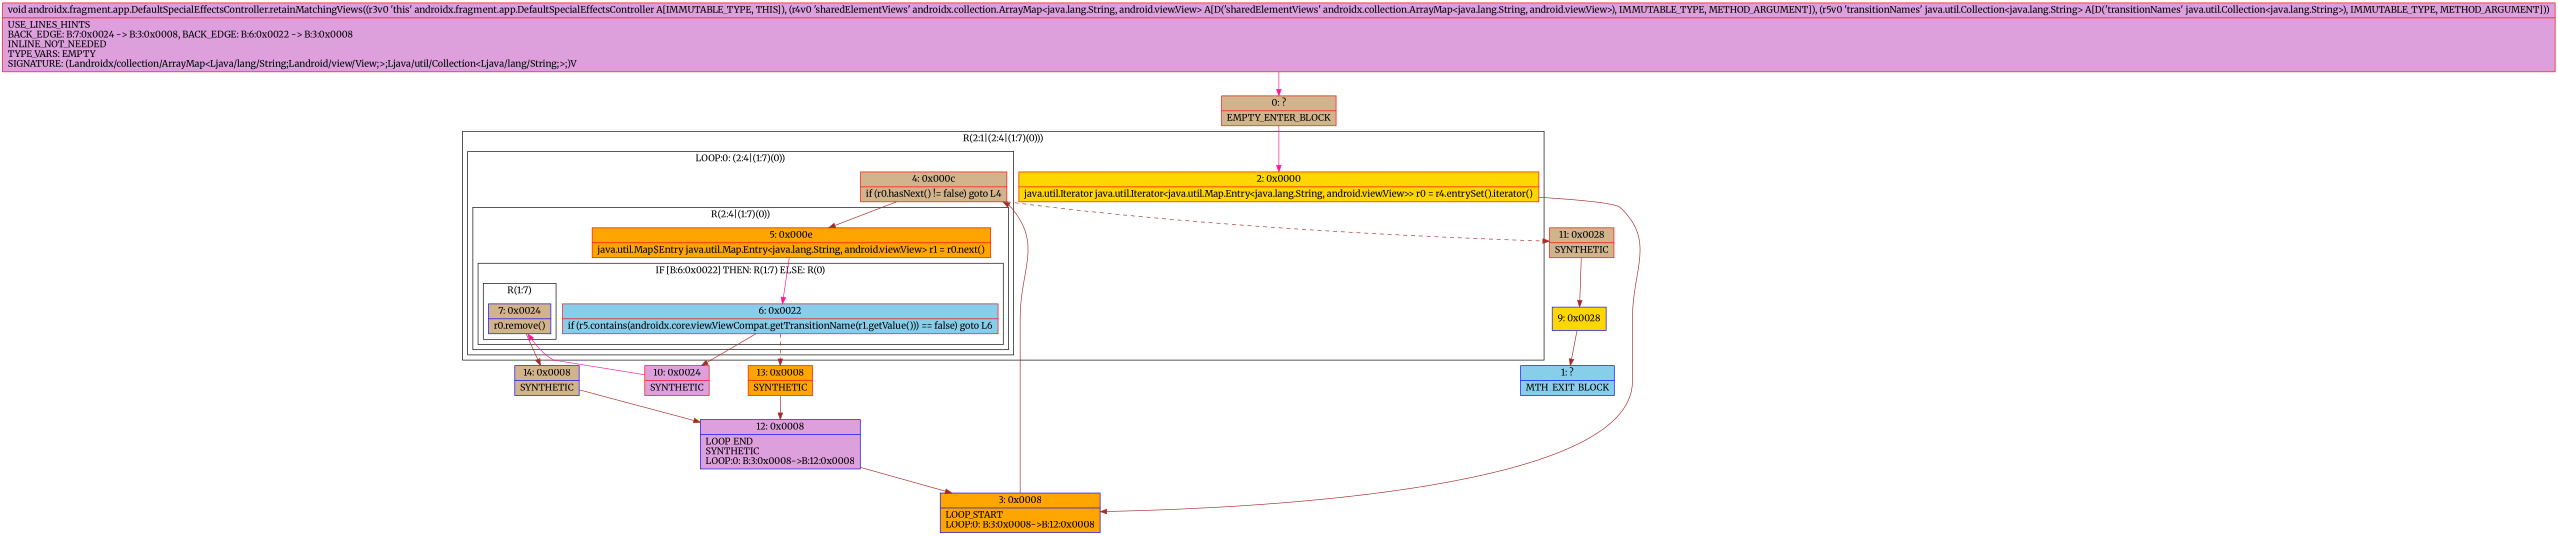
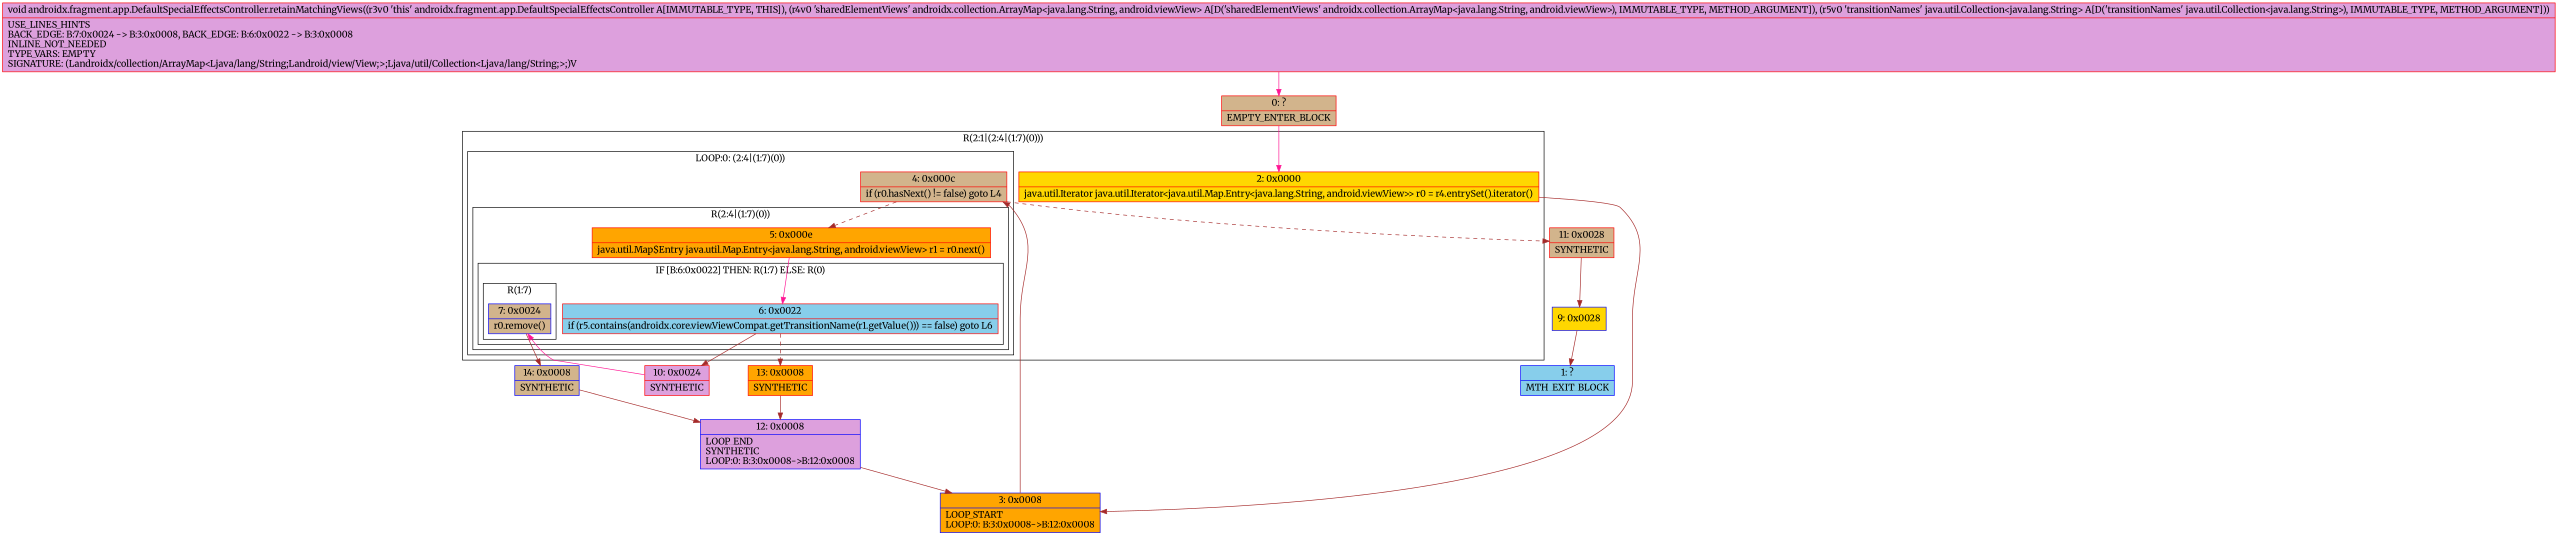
edge "4: 0x000c" -> "5: 0x000e": style solid -> dashed
